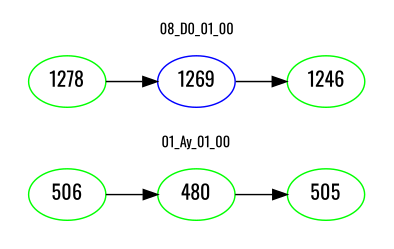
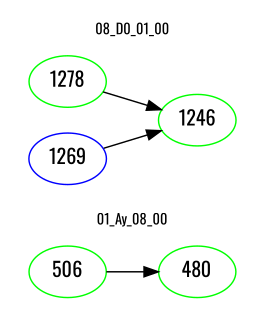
edge "1278" -> "1269": now "1278" -> "1246"
cluster "01_Ay_01_00": label "01_Ay_01_00" -> "01_Ay_08_00"
node "505": removed
